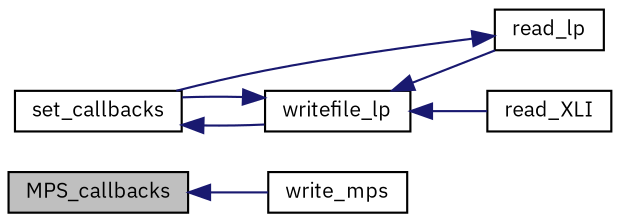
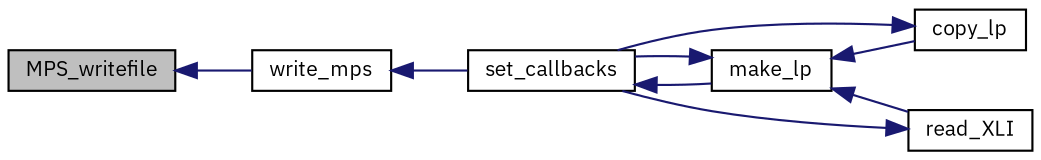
node "read_lp": label "read_lp" -> "copy_lp"
edge "set_callbacks" -> "write_mps": added
node "writefile_lp": label "writefile_lp" -> "make_lp"
edge "set_callbacks" -> "read_XLI": added
node "MPS_callbacks": label "MPS_callbacks" -> "MPS_writefile"
